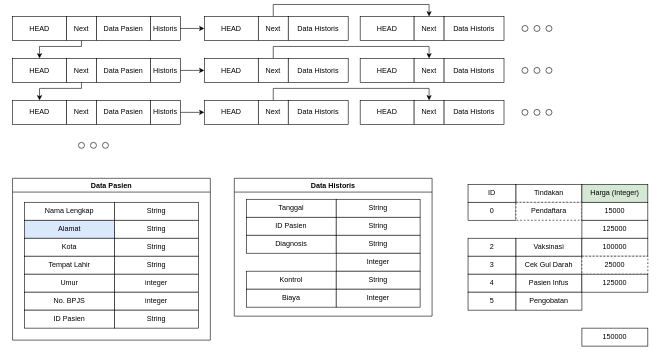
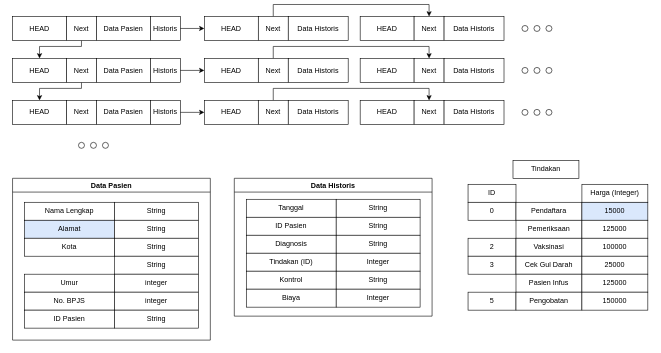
node "Tindakan": moved (549, 194) -> (546, 170)
node "Harga (Integer)": fillcolor #d5e8d4 -> #ffffff
node "Pendaftara": style dashed -> solid
node "15000": fillcolor #ffffff -> #dae8fc
node "Pemeriksaan": added
node "Tindakan (ID)": added
node "Tempat Lahir": removed
node "25000": style dashed -> solid
node "4": removed
node "150000": moved (615, 338) -> (615, 302)
